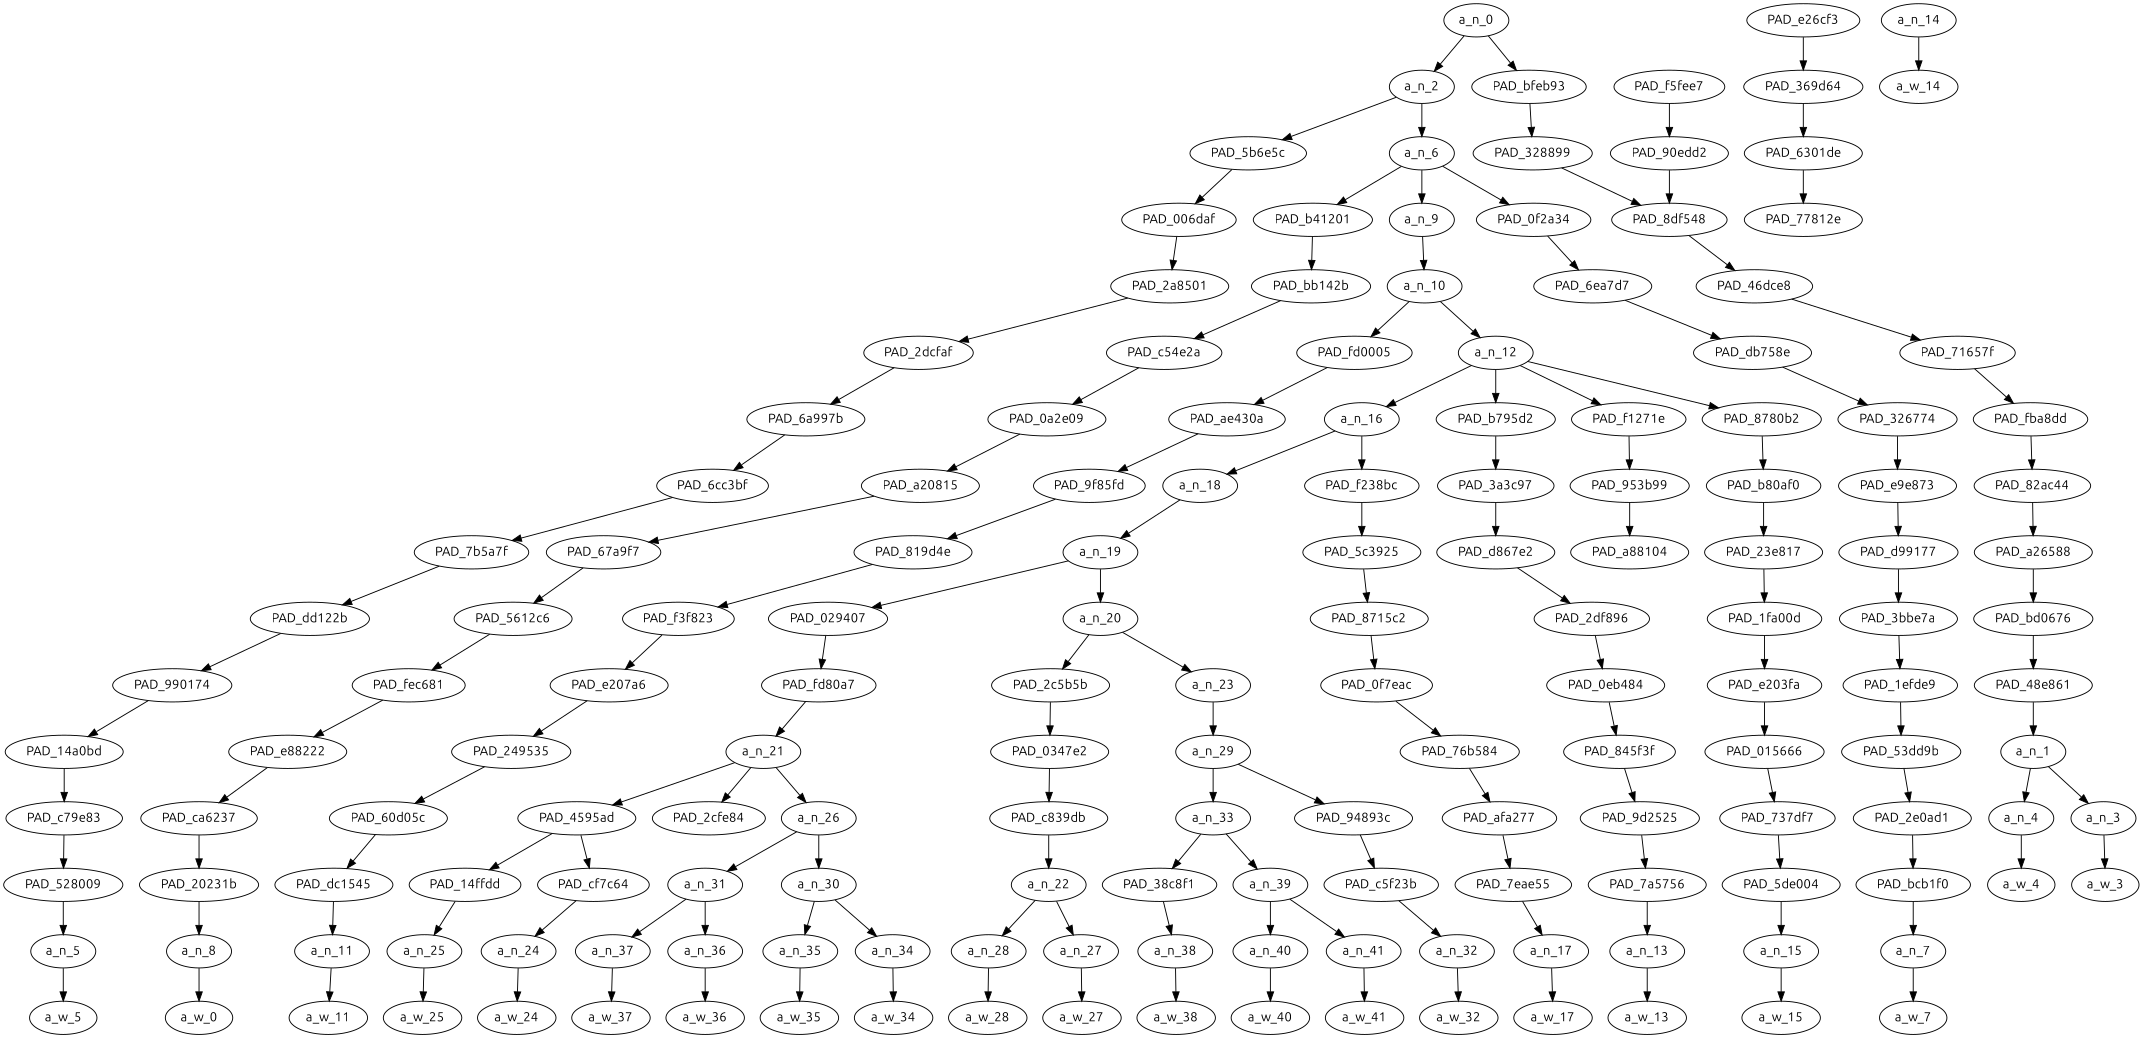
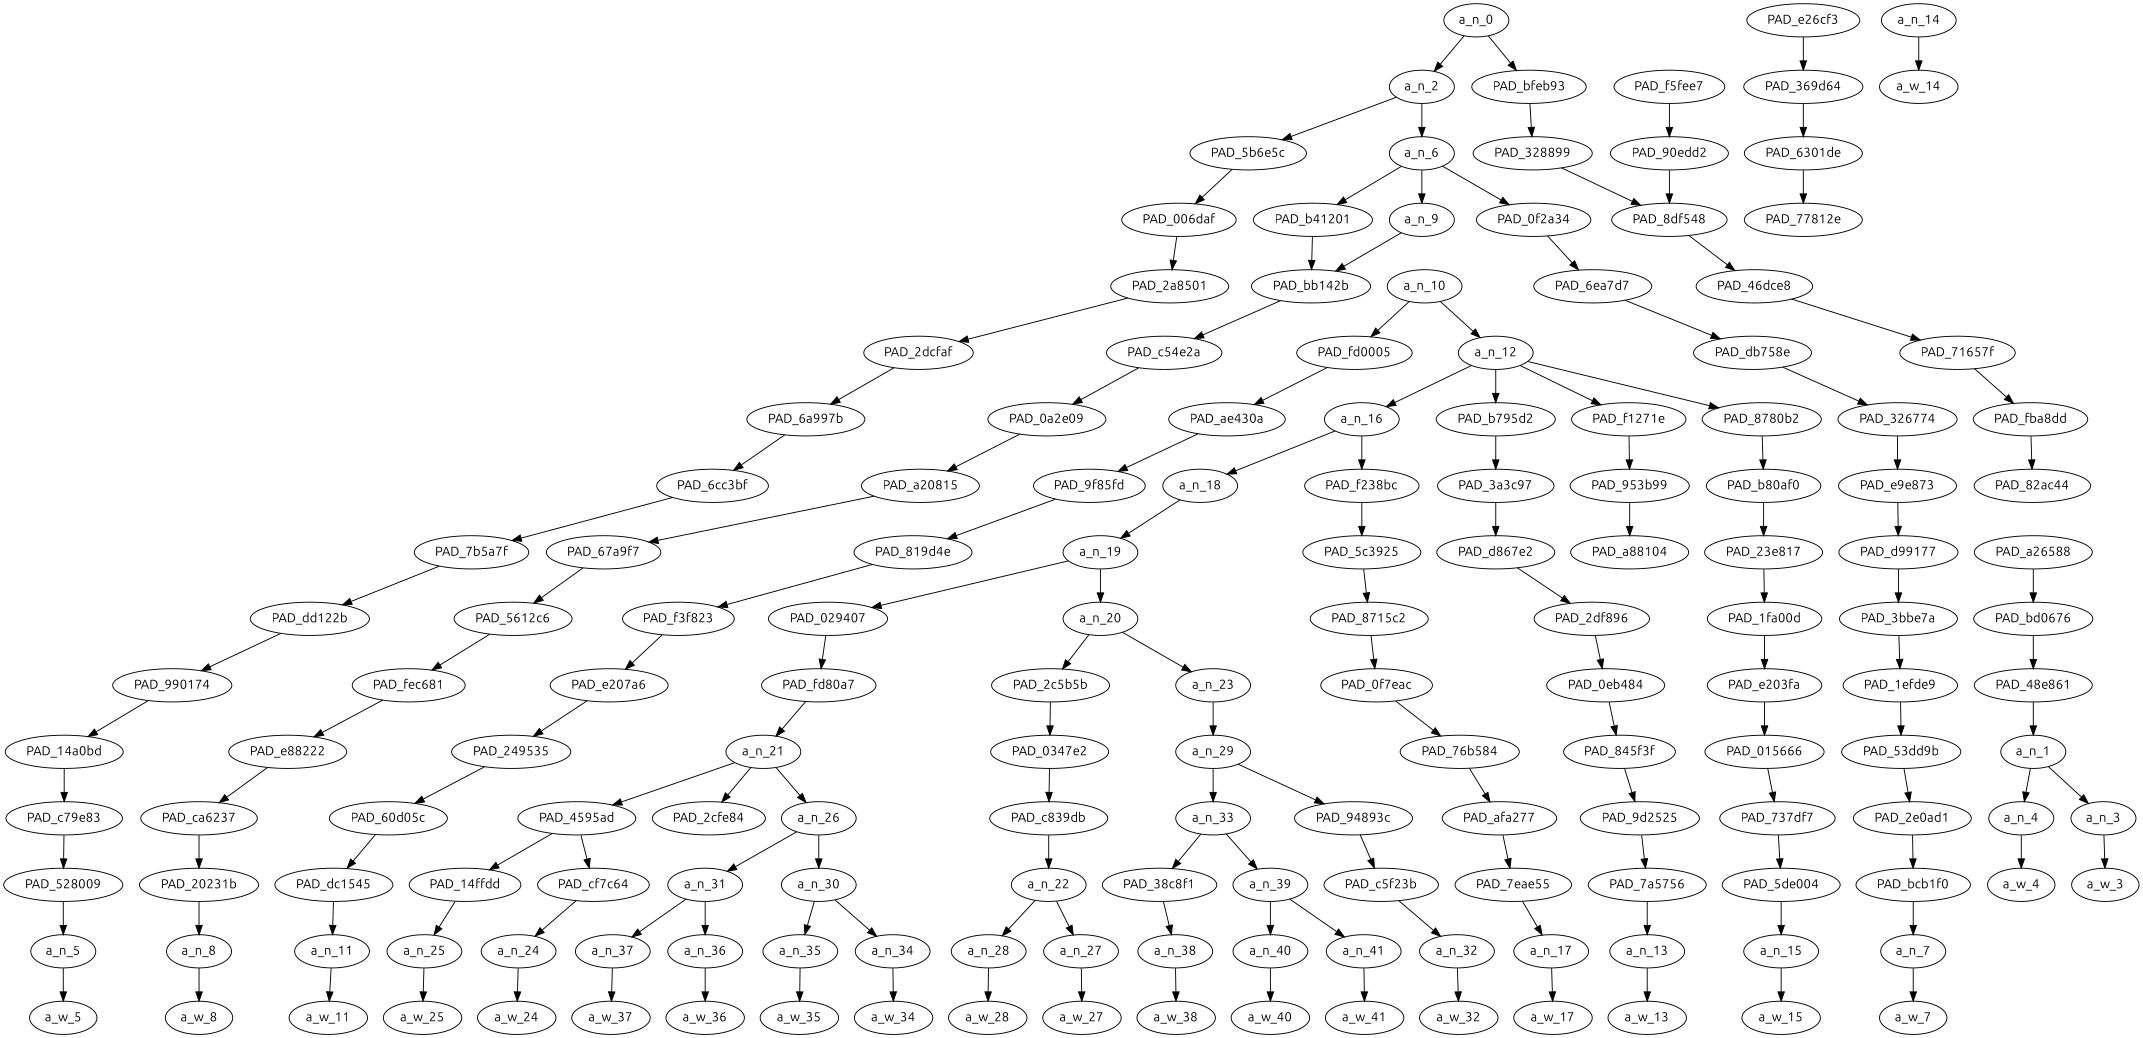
edge "a_n_9" -> "a_n_10": now "a_n_9" -> "PAD_bb142b"
edge "PAD_82ac44" -> "PAD_a26588": removed
node "a_w_0": label "a_w_0" -> "a_w_8"
